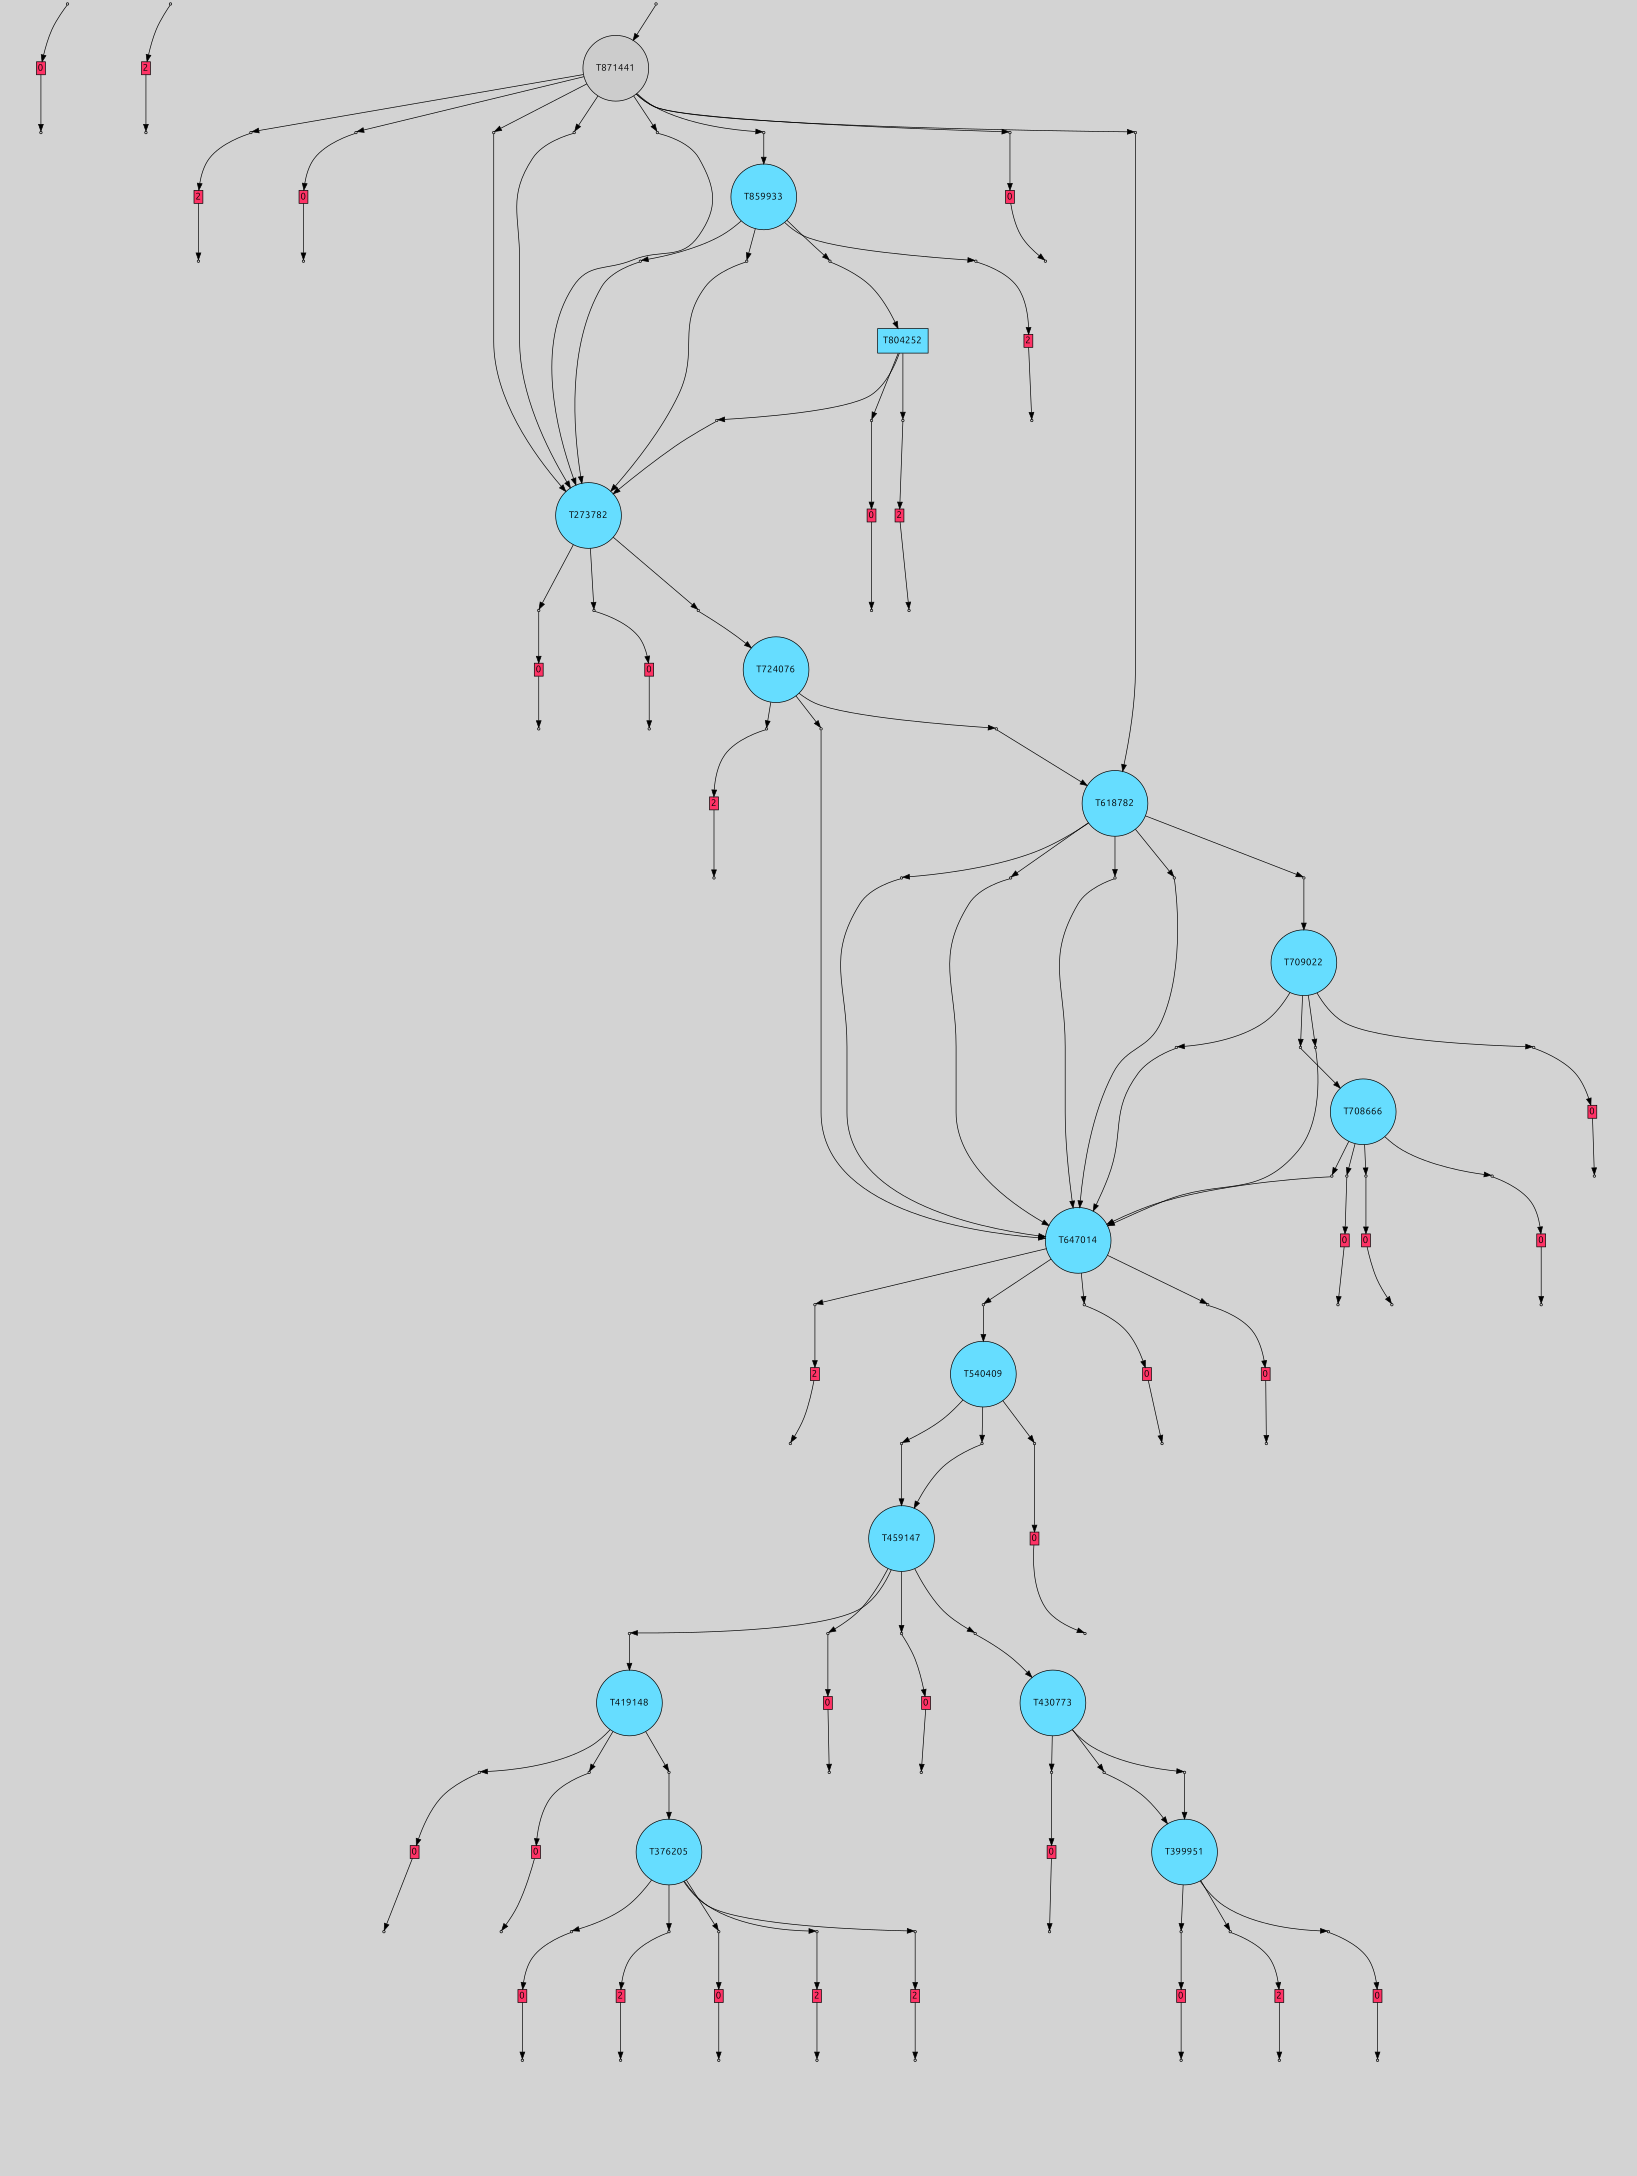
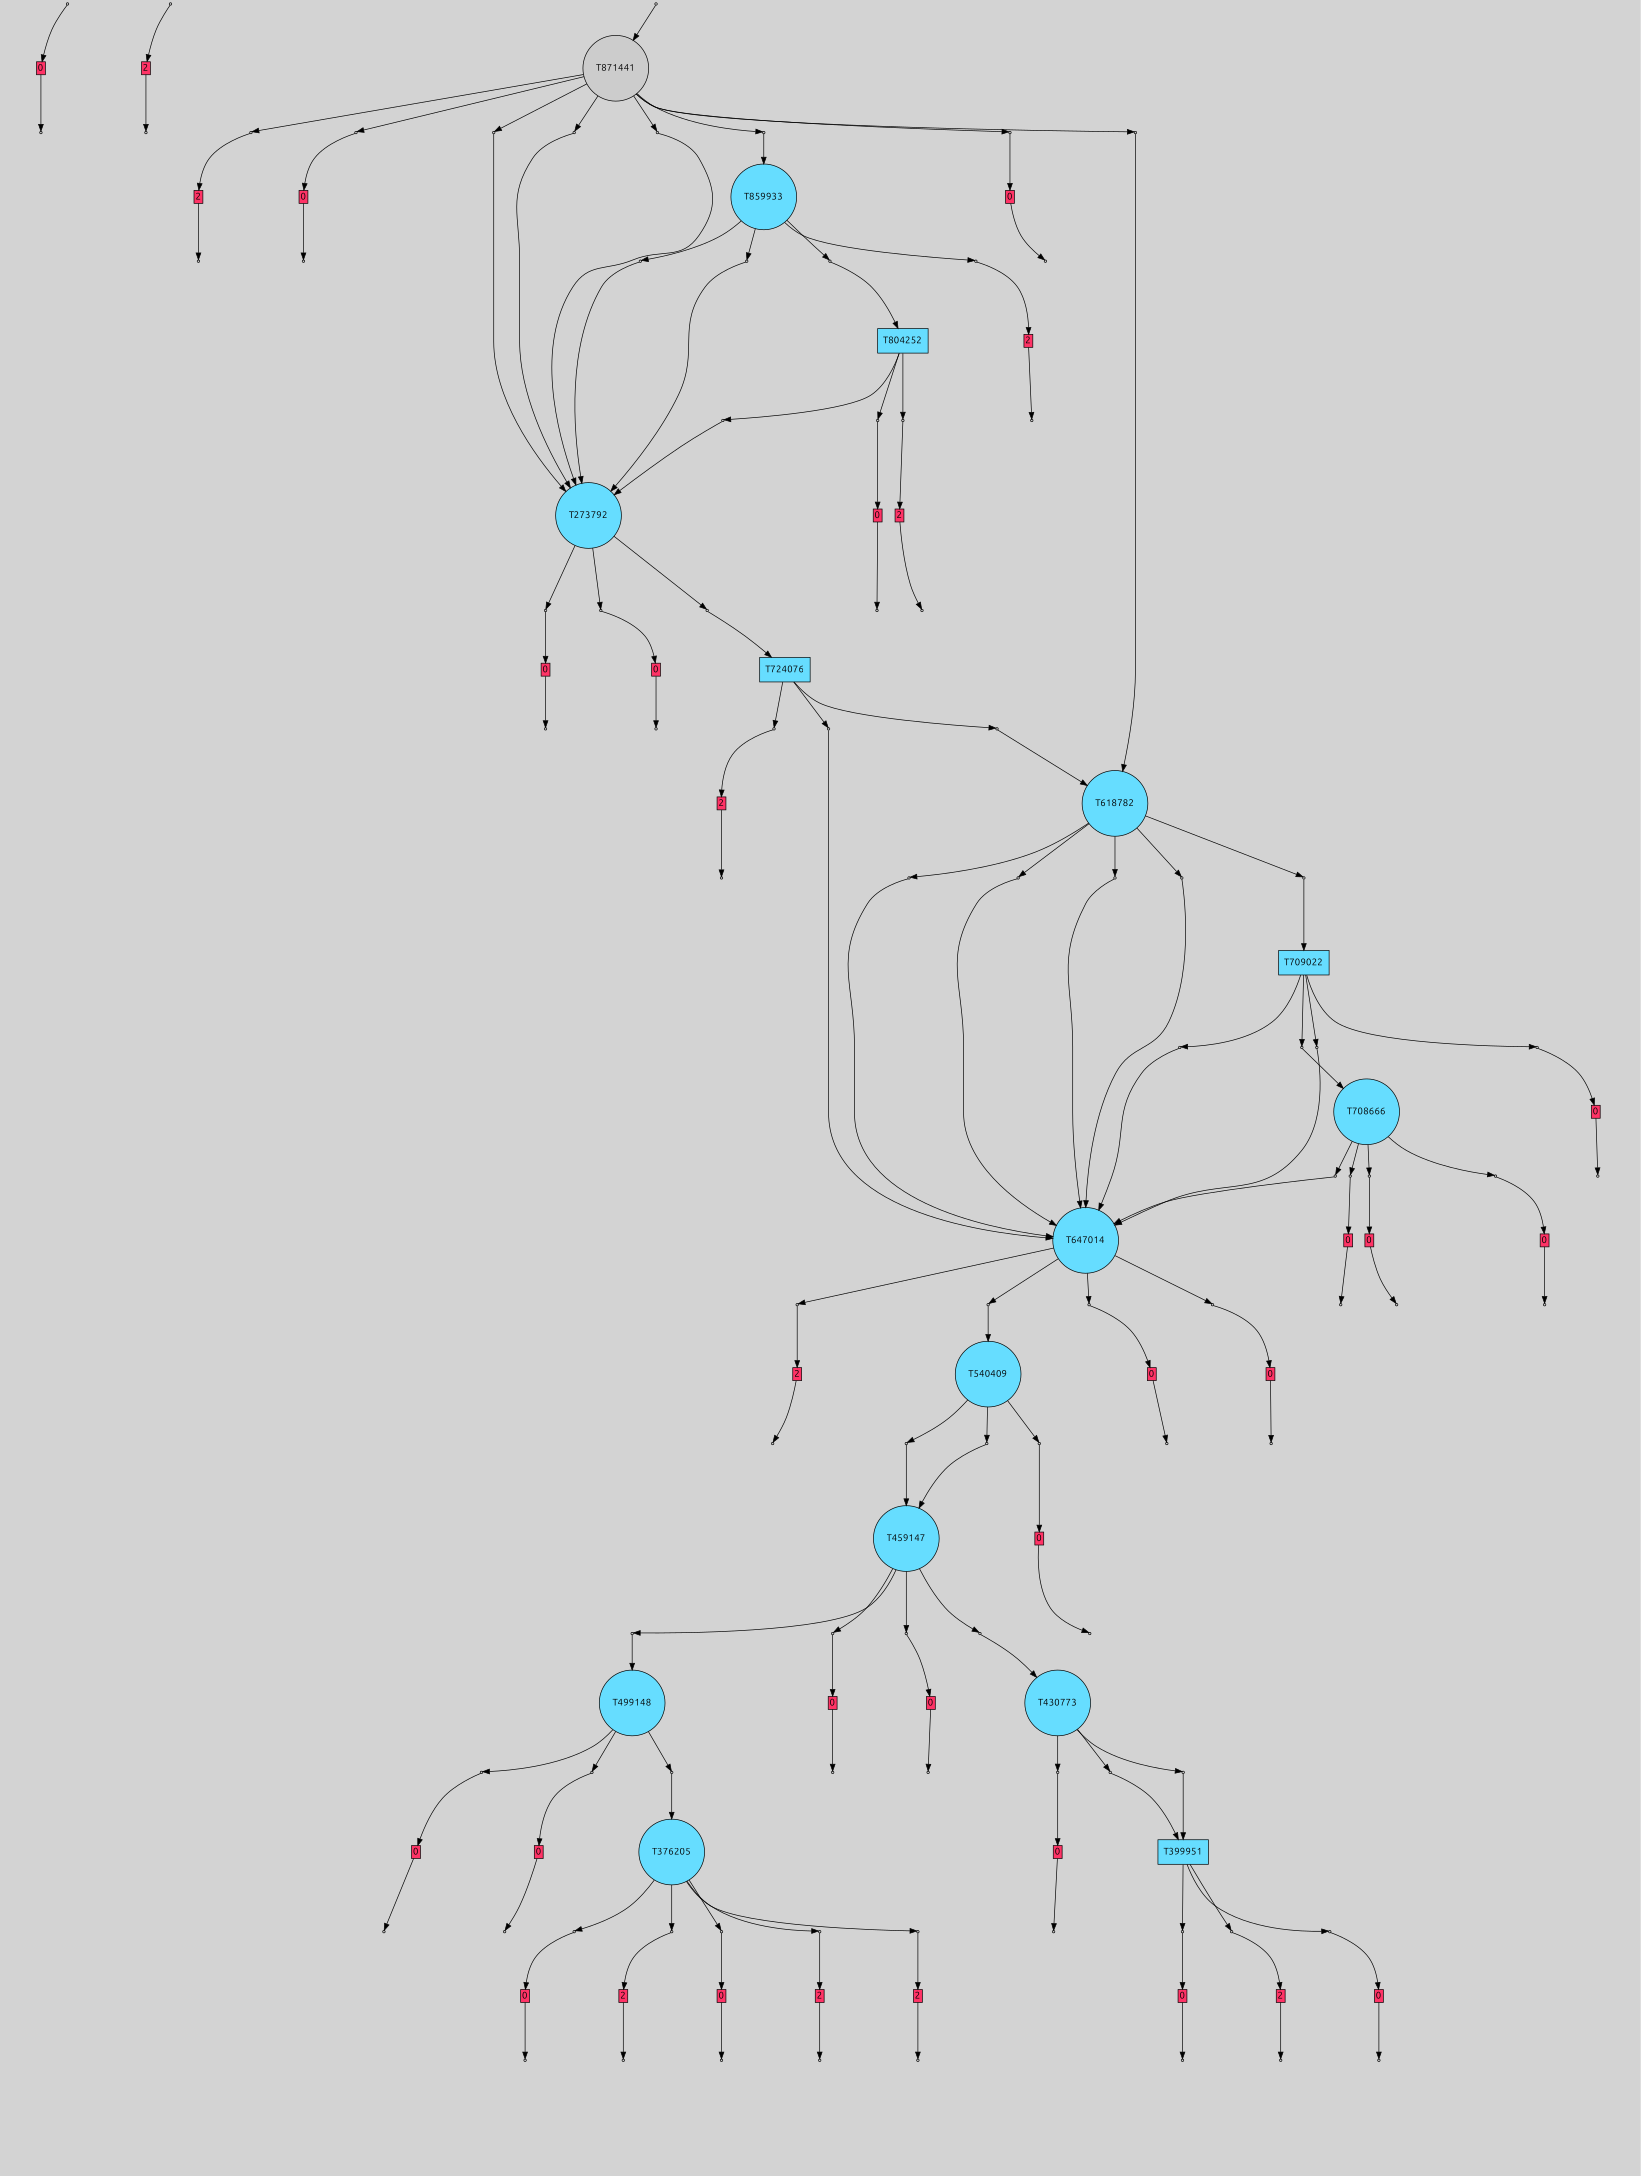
node "T273782": label "T273782" -> "T273792"
node "T724076": shape circle -> box
node "T709022": shape circle -> box
node "T419148": label "T419148" -> "T499148"
node "T399951": shape circle -> box
